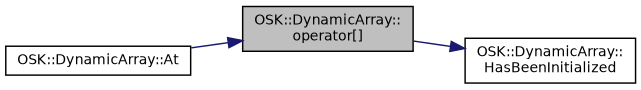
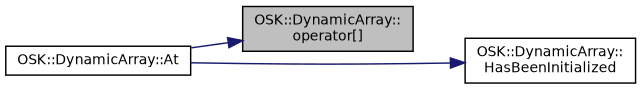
edge "OSK::DynamicArray:: operator[]" -> "OSK::DynamicArray:: HasBeenInitialized": now "OSK::DynamicArray::At" -> "OSK::DynamicArray:: HasBeenInitialized"
